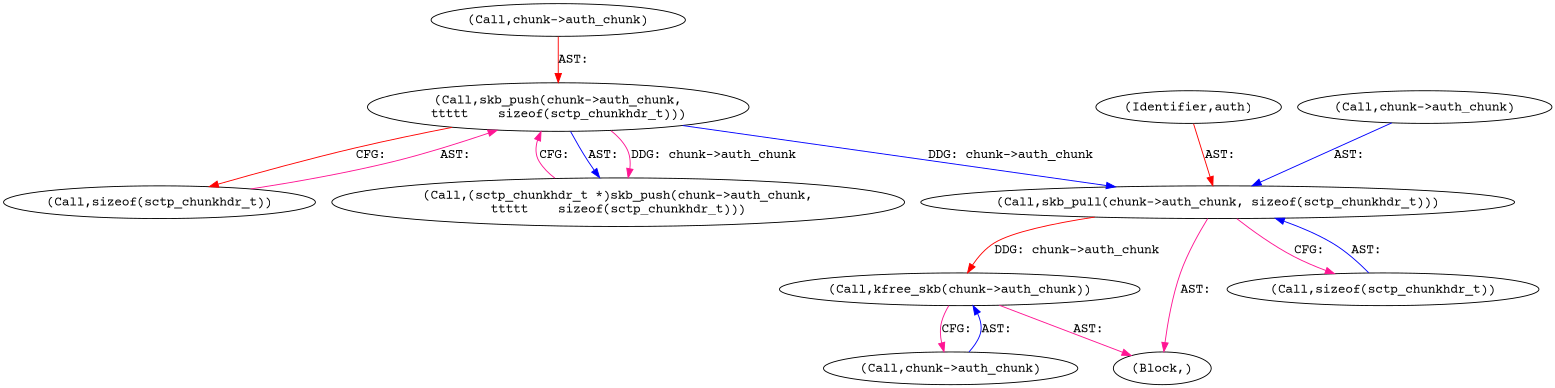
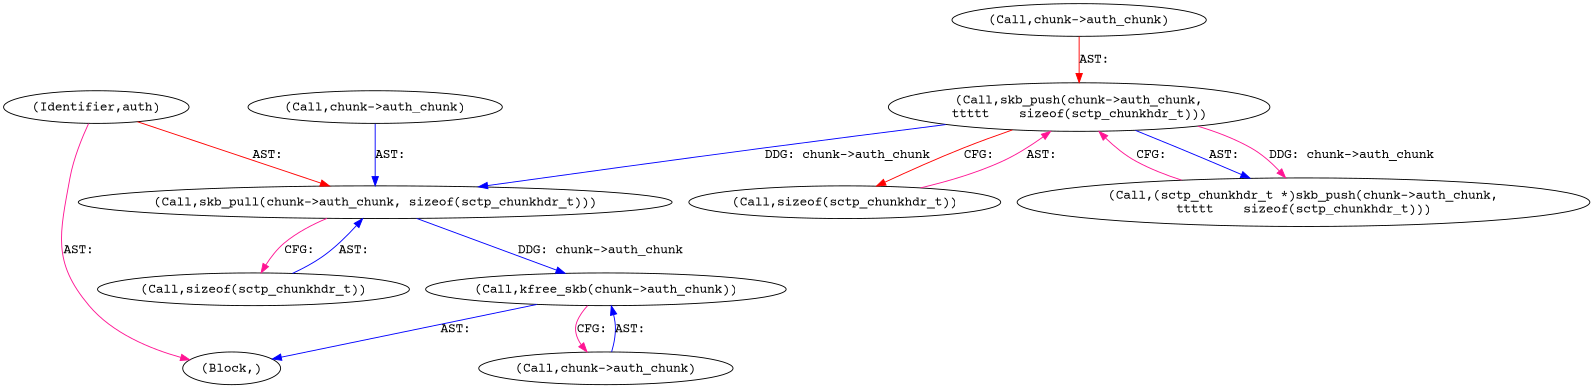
edge "(Call,skb_pull(chunk->auth_chunk, sizeof(sctp_chunkhdr_t)))" -> "(Call,kfree_skb(chunk->auth_chunk))": color red -> blue
edge "(Call,skb_pull(chunk->auth_chunk, sizeof(sctp_chunkhdr_t)))" -> "(Block,)": now "(Identifier,auth)" -> "(Block,)"
edge "(Call,kfree_skb(chunk->auth_chunk))" -> "(Block,)": color deeppink -> blue
